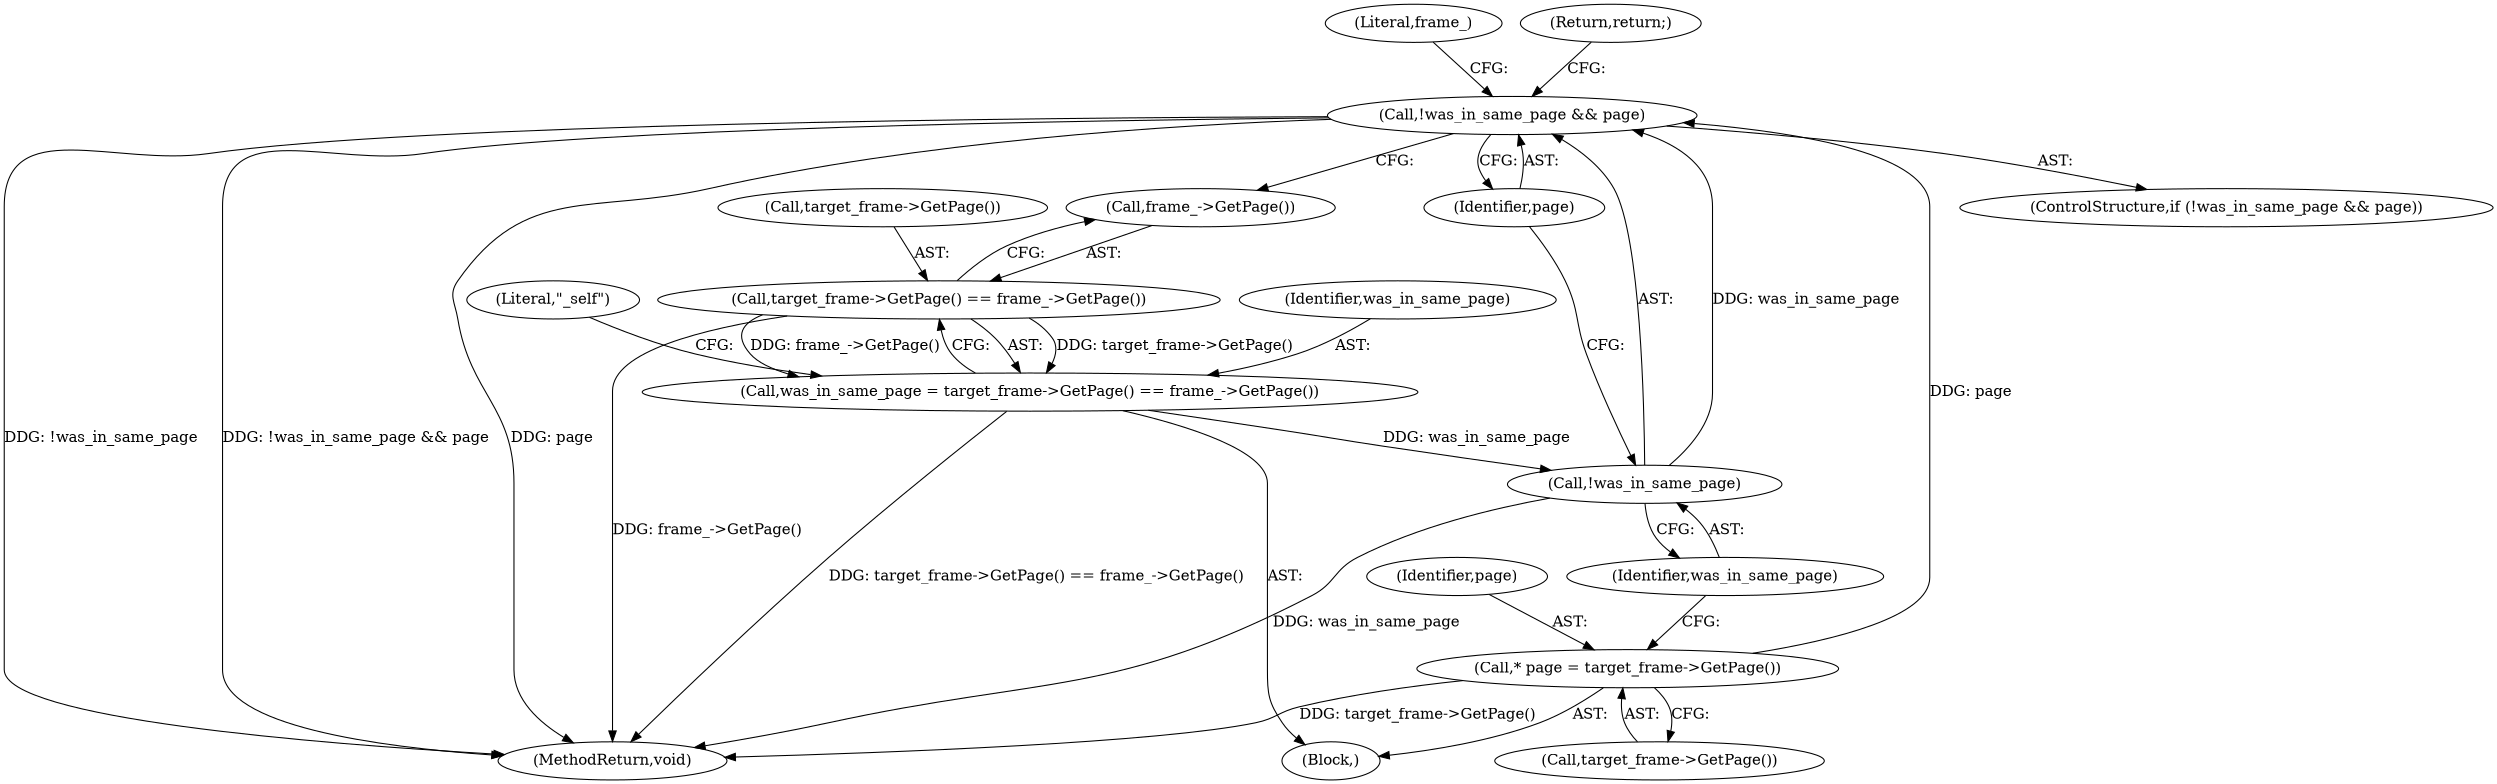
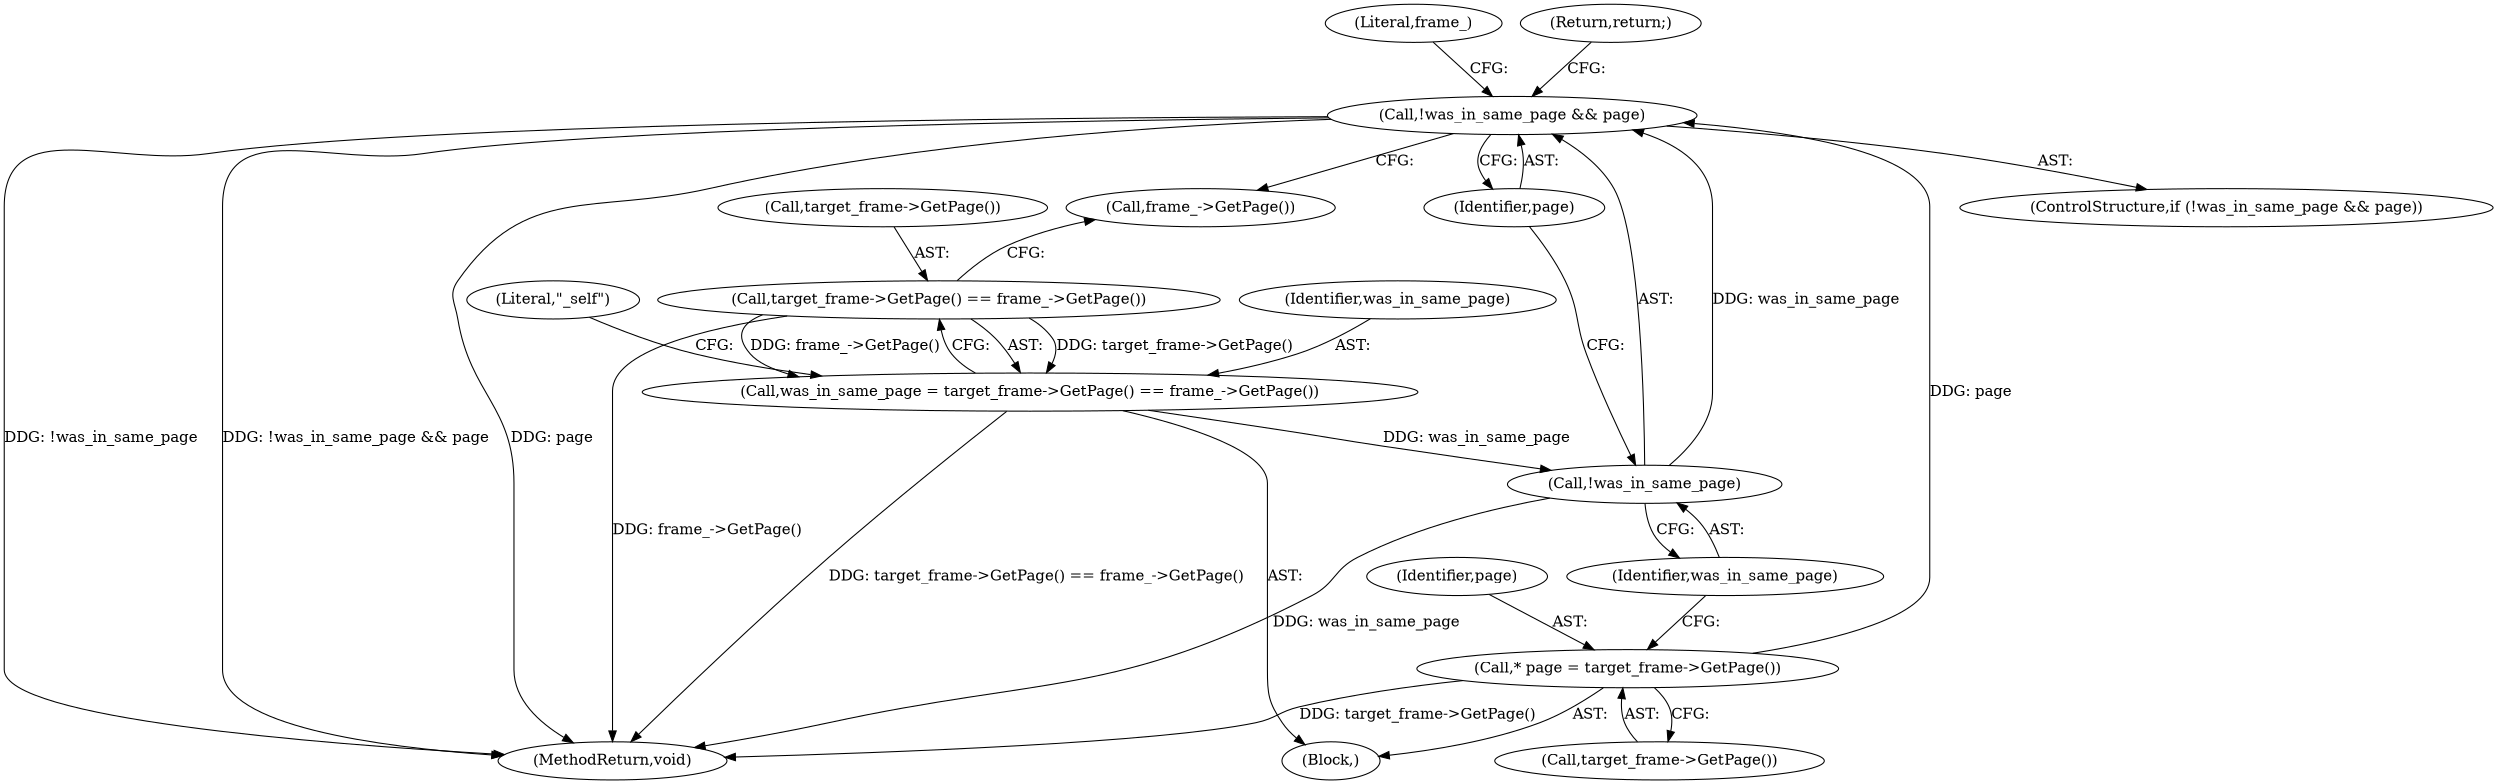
edge "(Call,frame_->GetPage())" -> "(Call,target_frame->GetPage() == frame_->GetPage())": removed, label "AST:"
